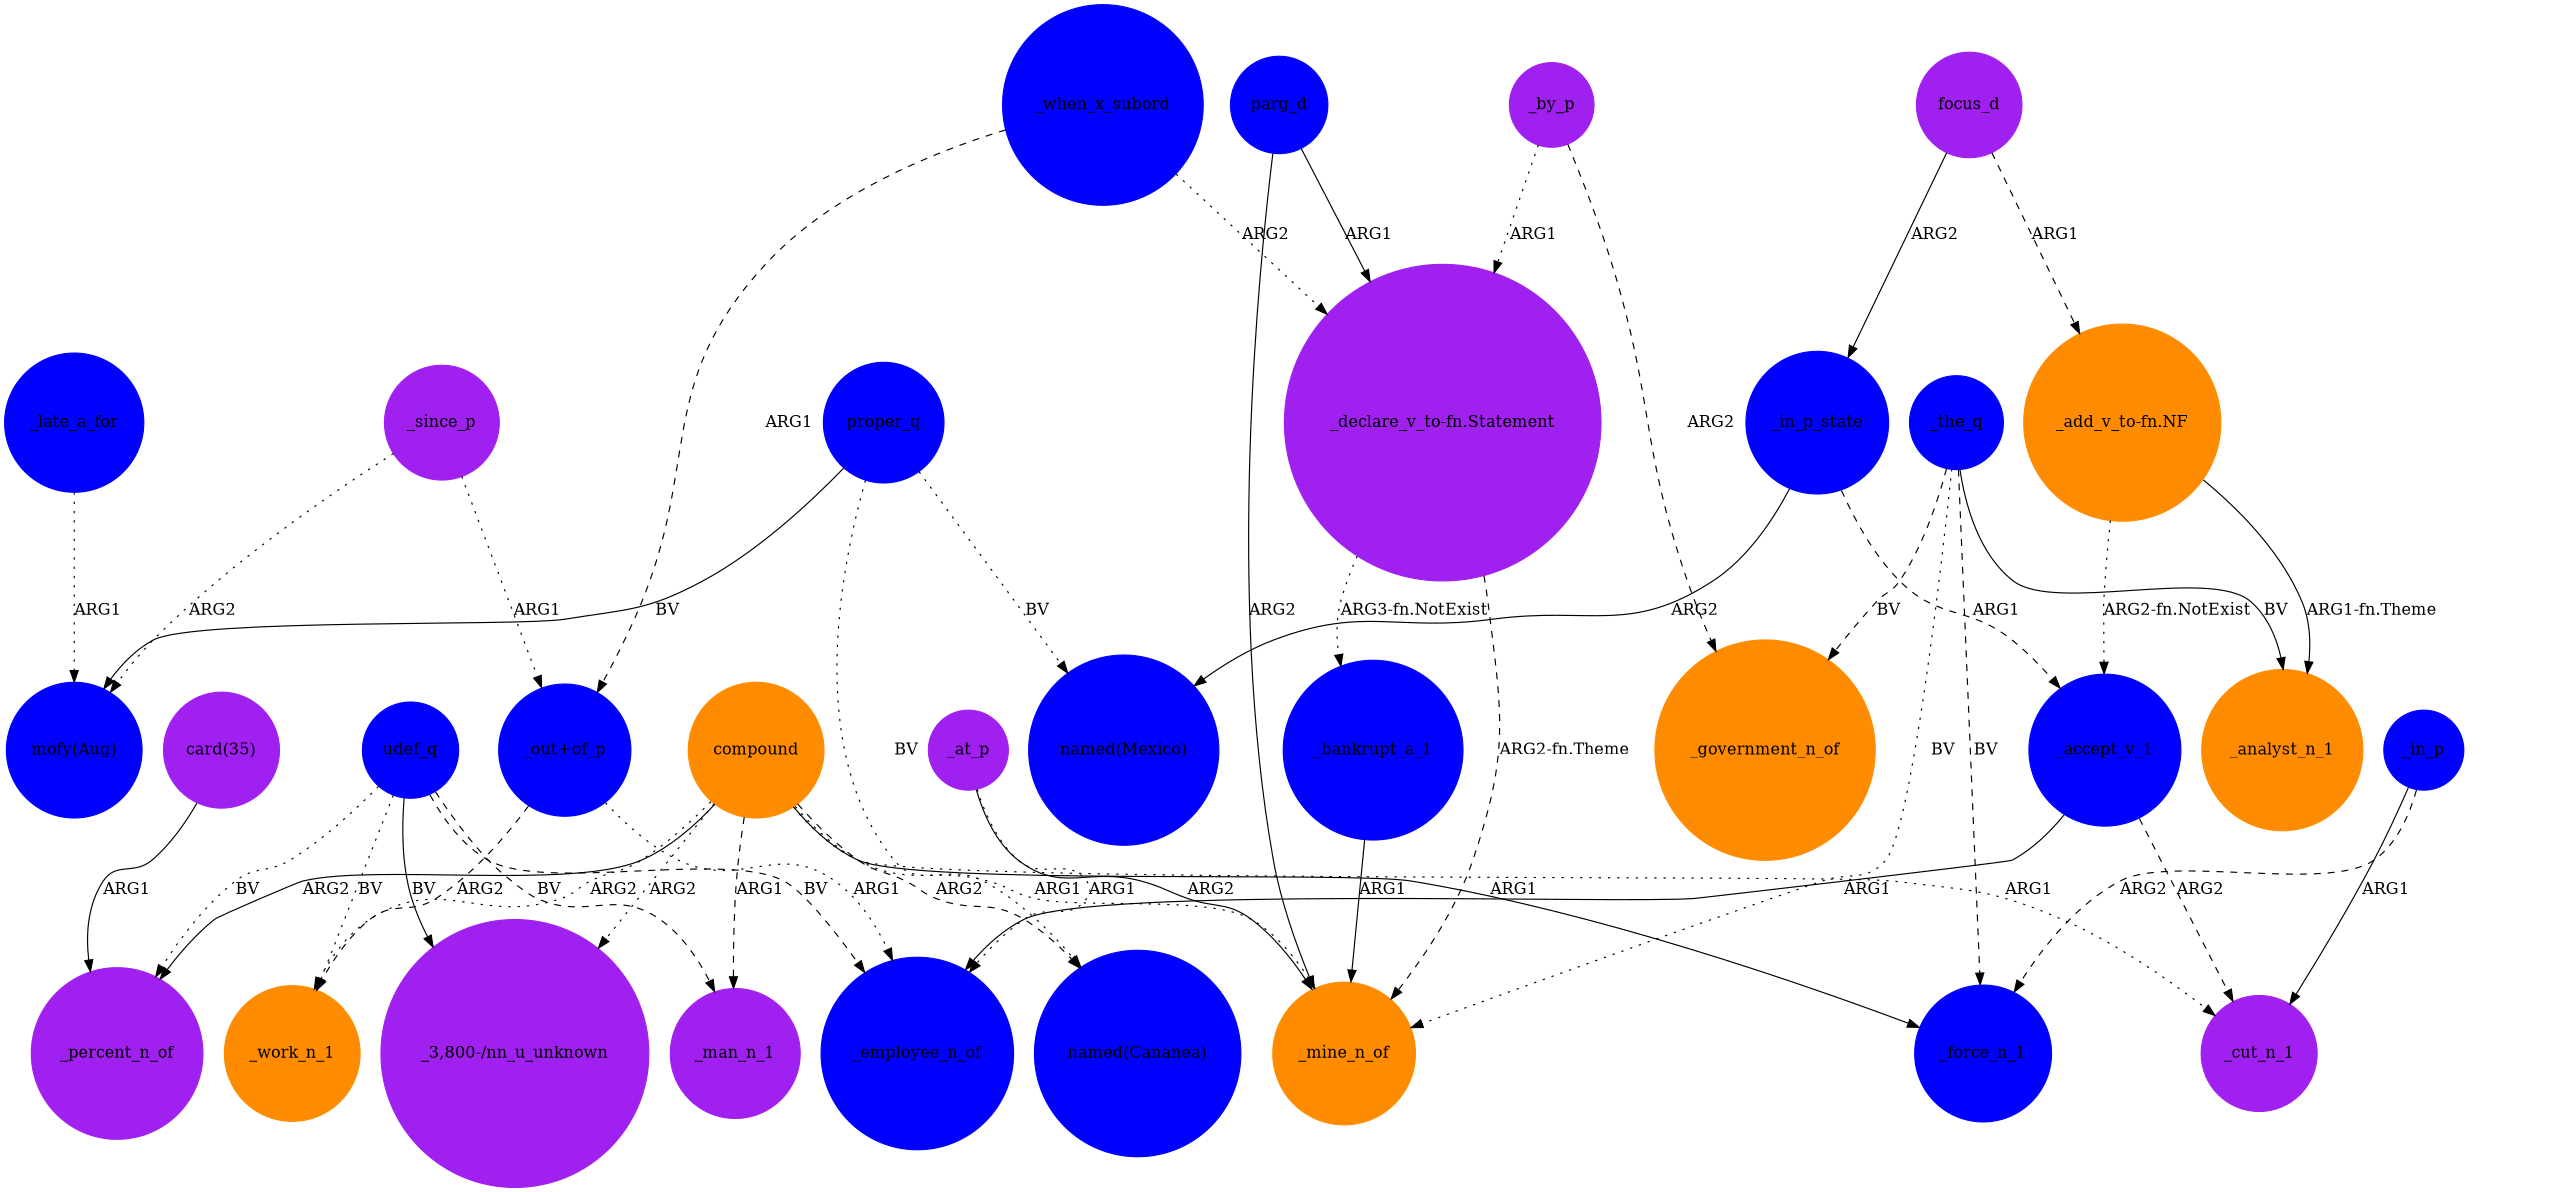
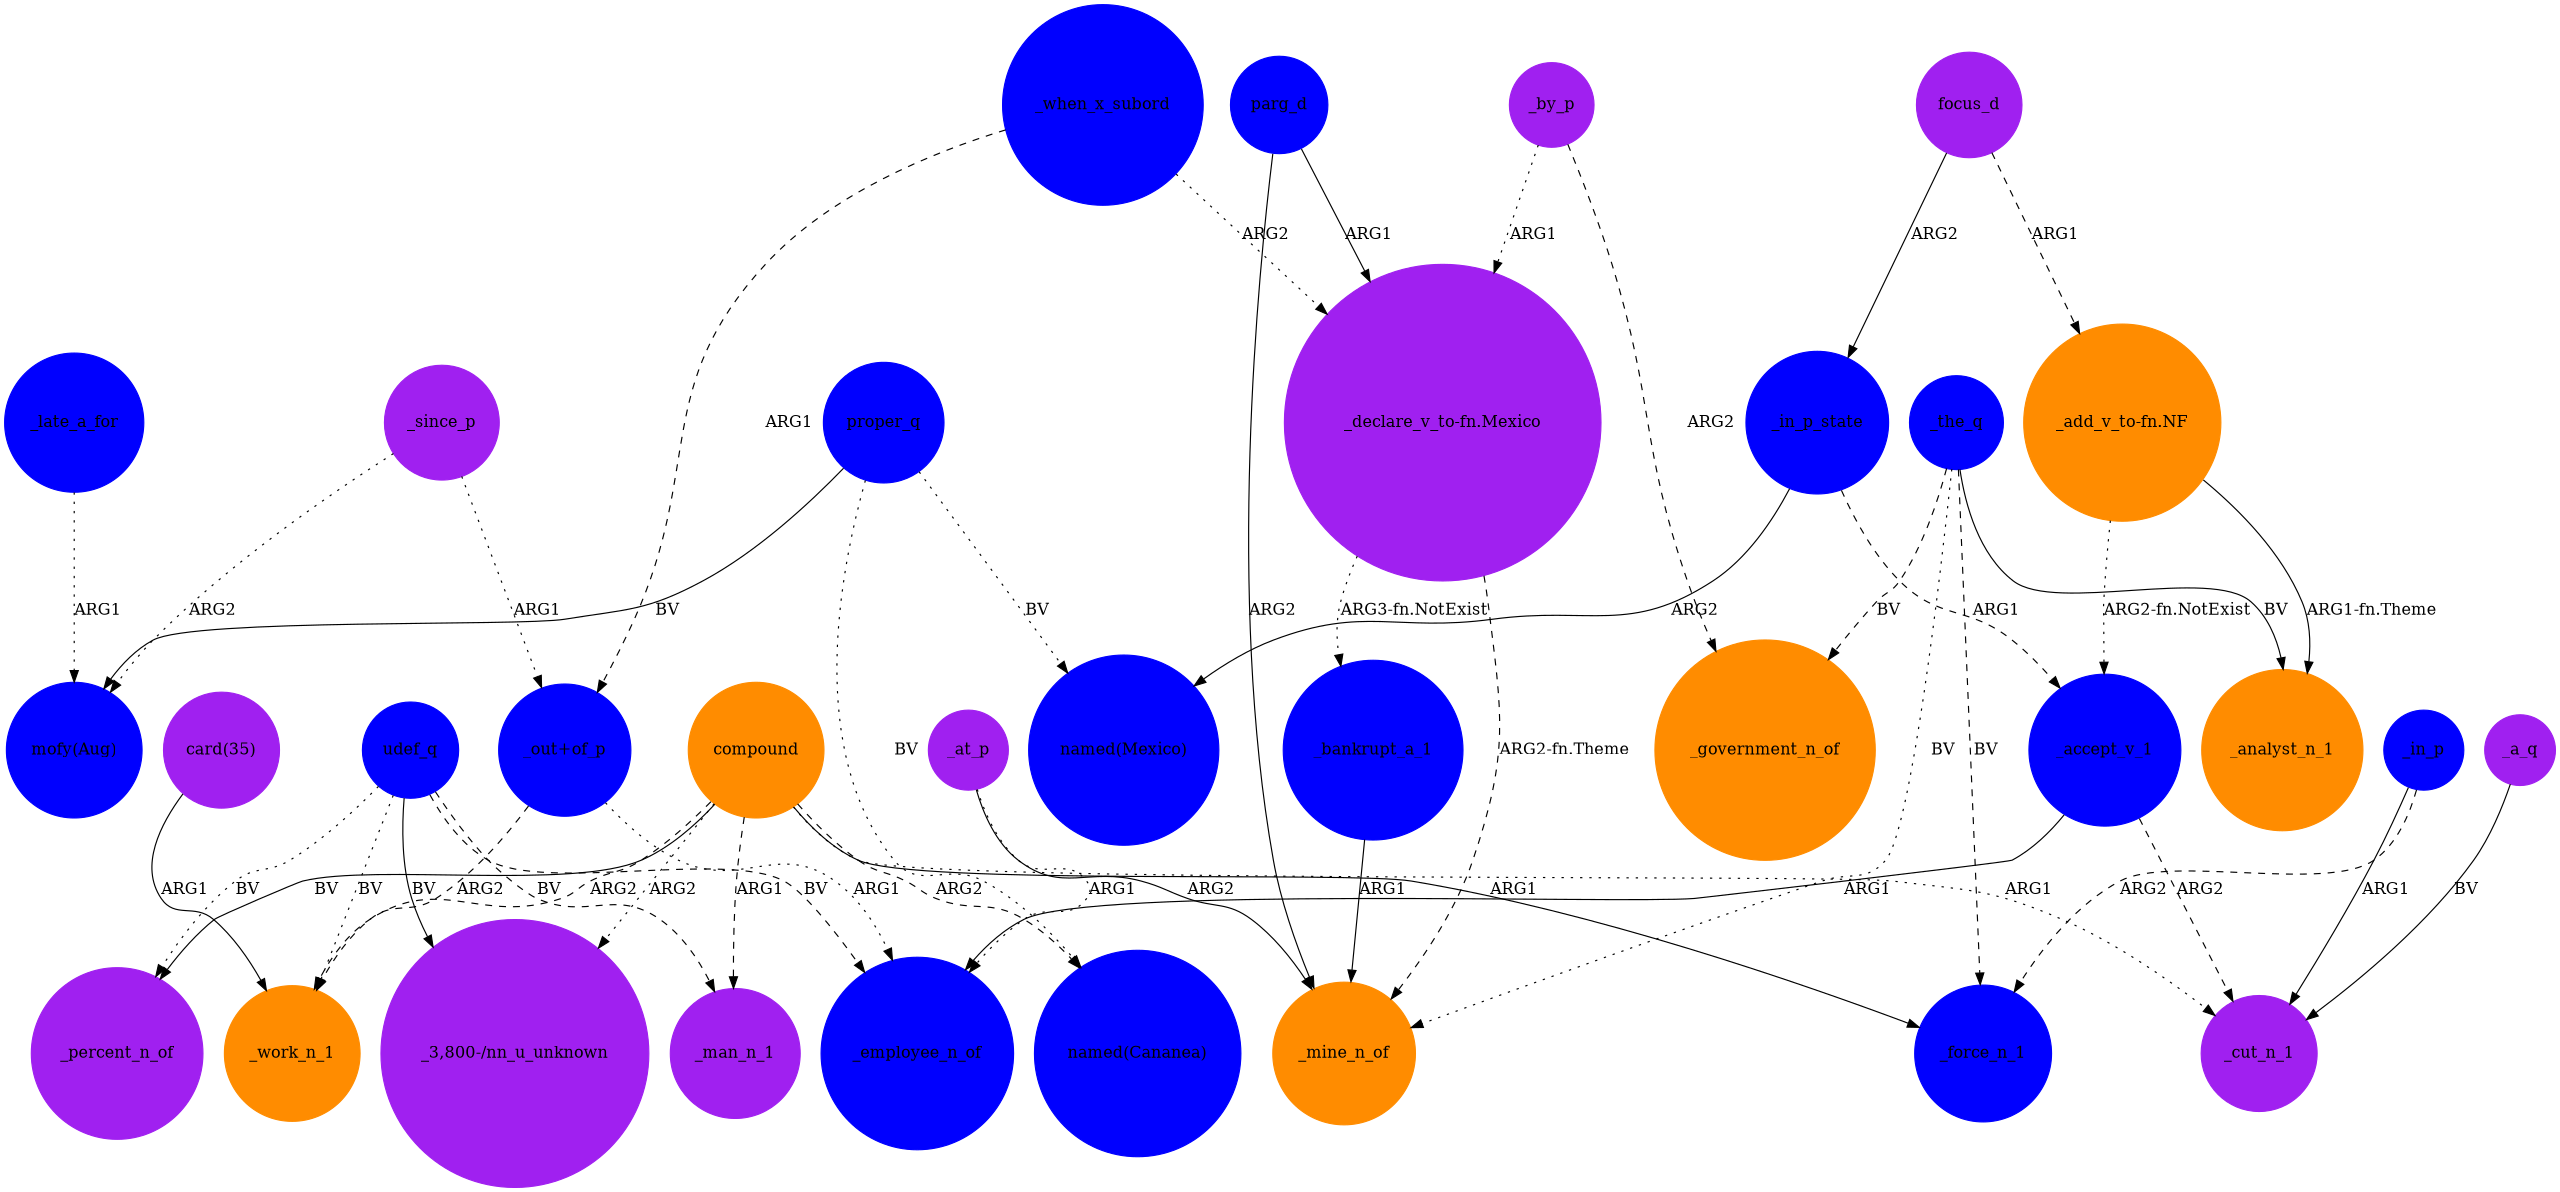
node "_declare_v_to-fn.Statement": label "_declare_v_to-fn.Statement" -> "_declare_v_to-fn.Mexico"
node "_a_q": added
edge "card(35)" -> "_percent_n_of": now "card(35)" -> "_work_n_1"
edge "compound" -> "_percent_n_of": label "ARG2" -> "BV"
edge "compound" -> "_mine_n_of": removed, label "ARG1"
edge "compound" -> "_work_n_1": style dotted -> dashed
